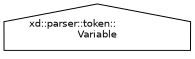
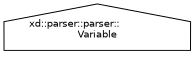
node "xd::parser::token:: Variable": label "xd::parser::token:: Variable" -> "xd::parser::parser:: Variable"
